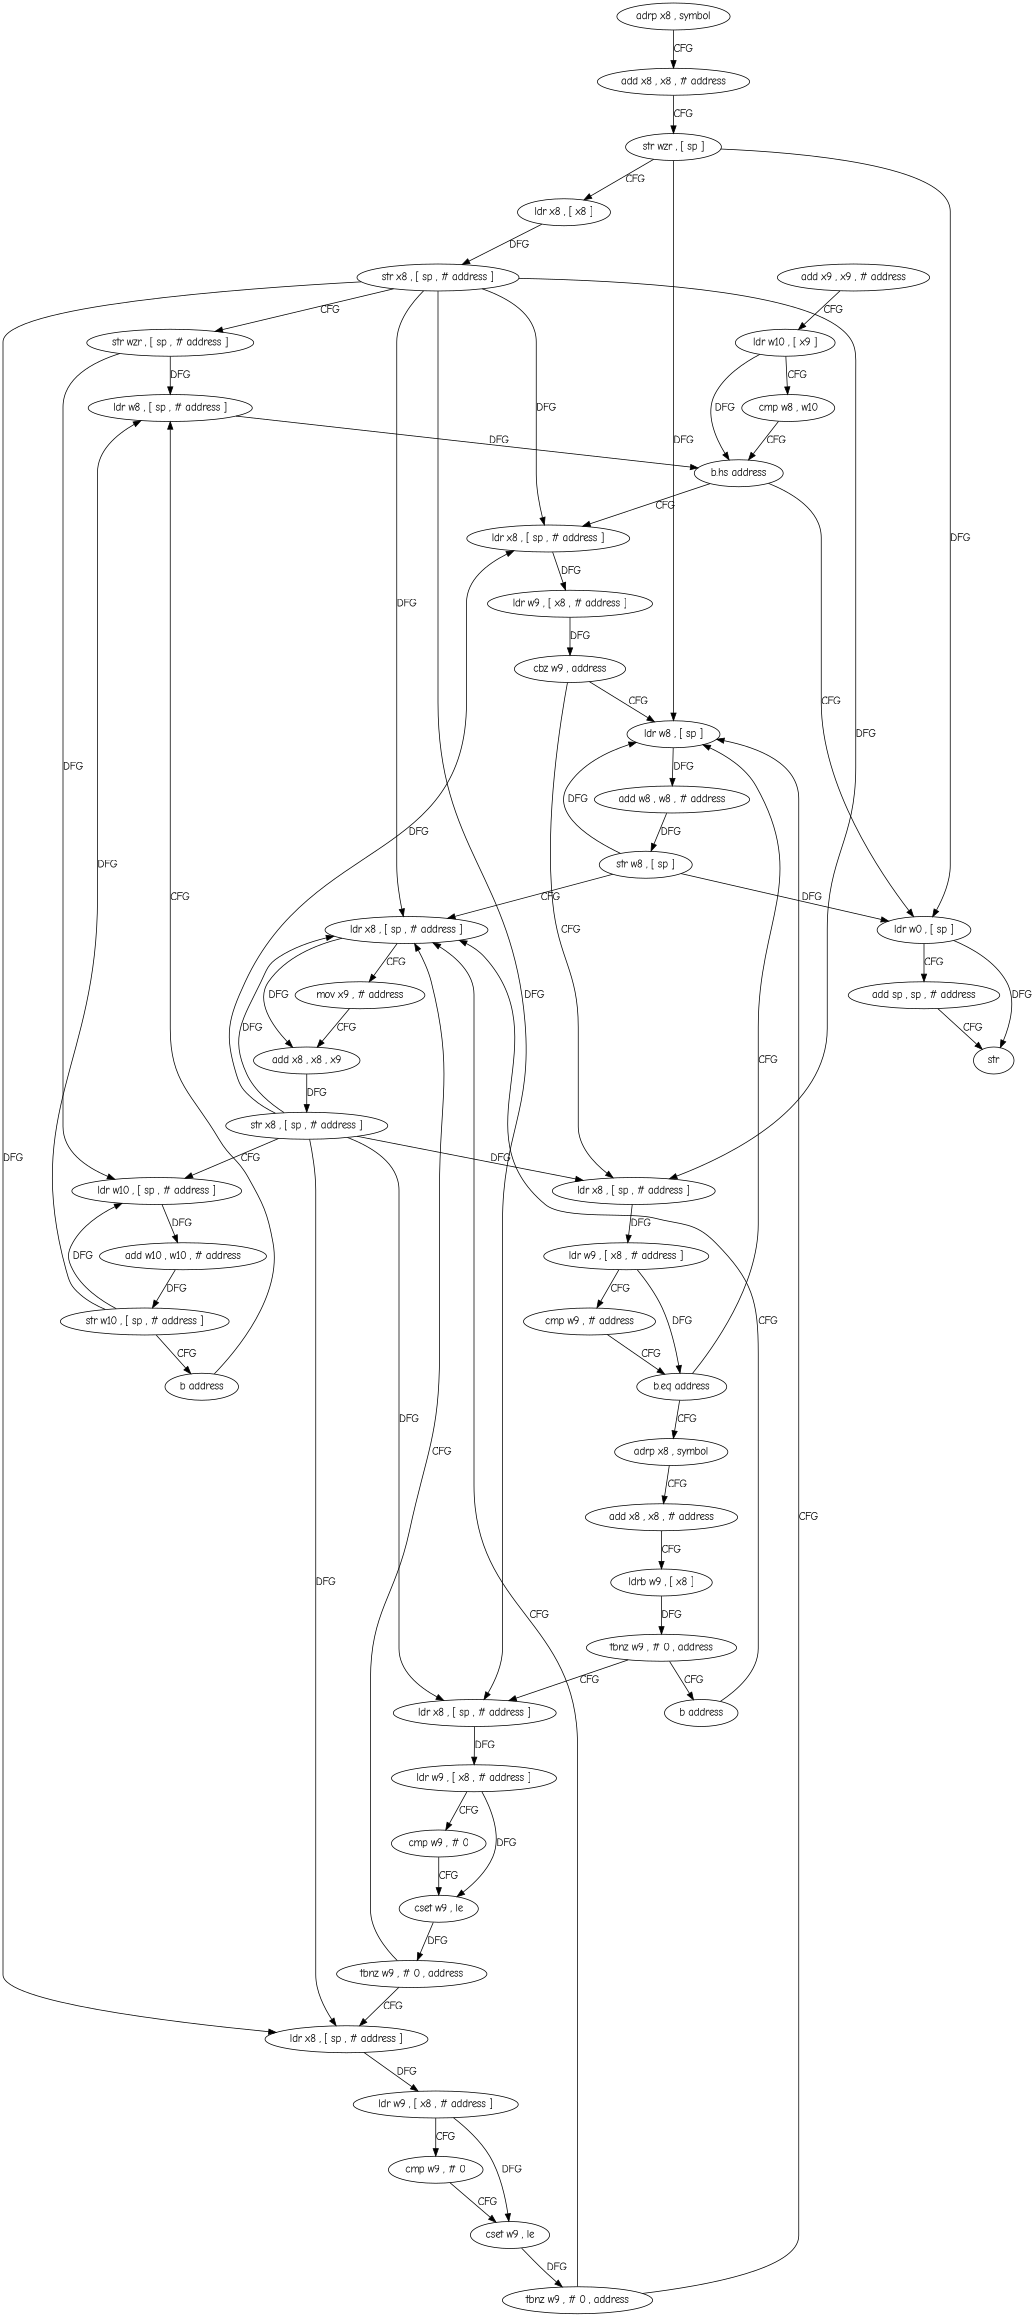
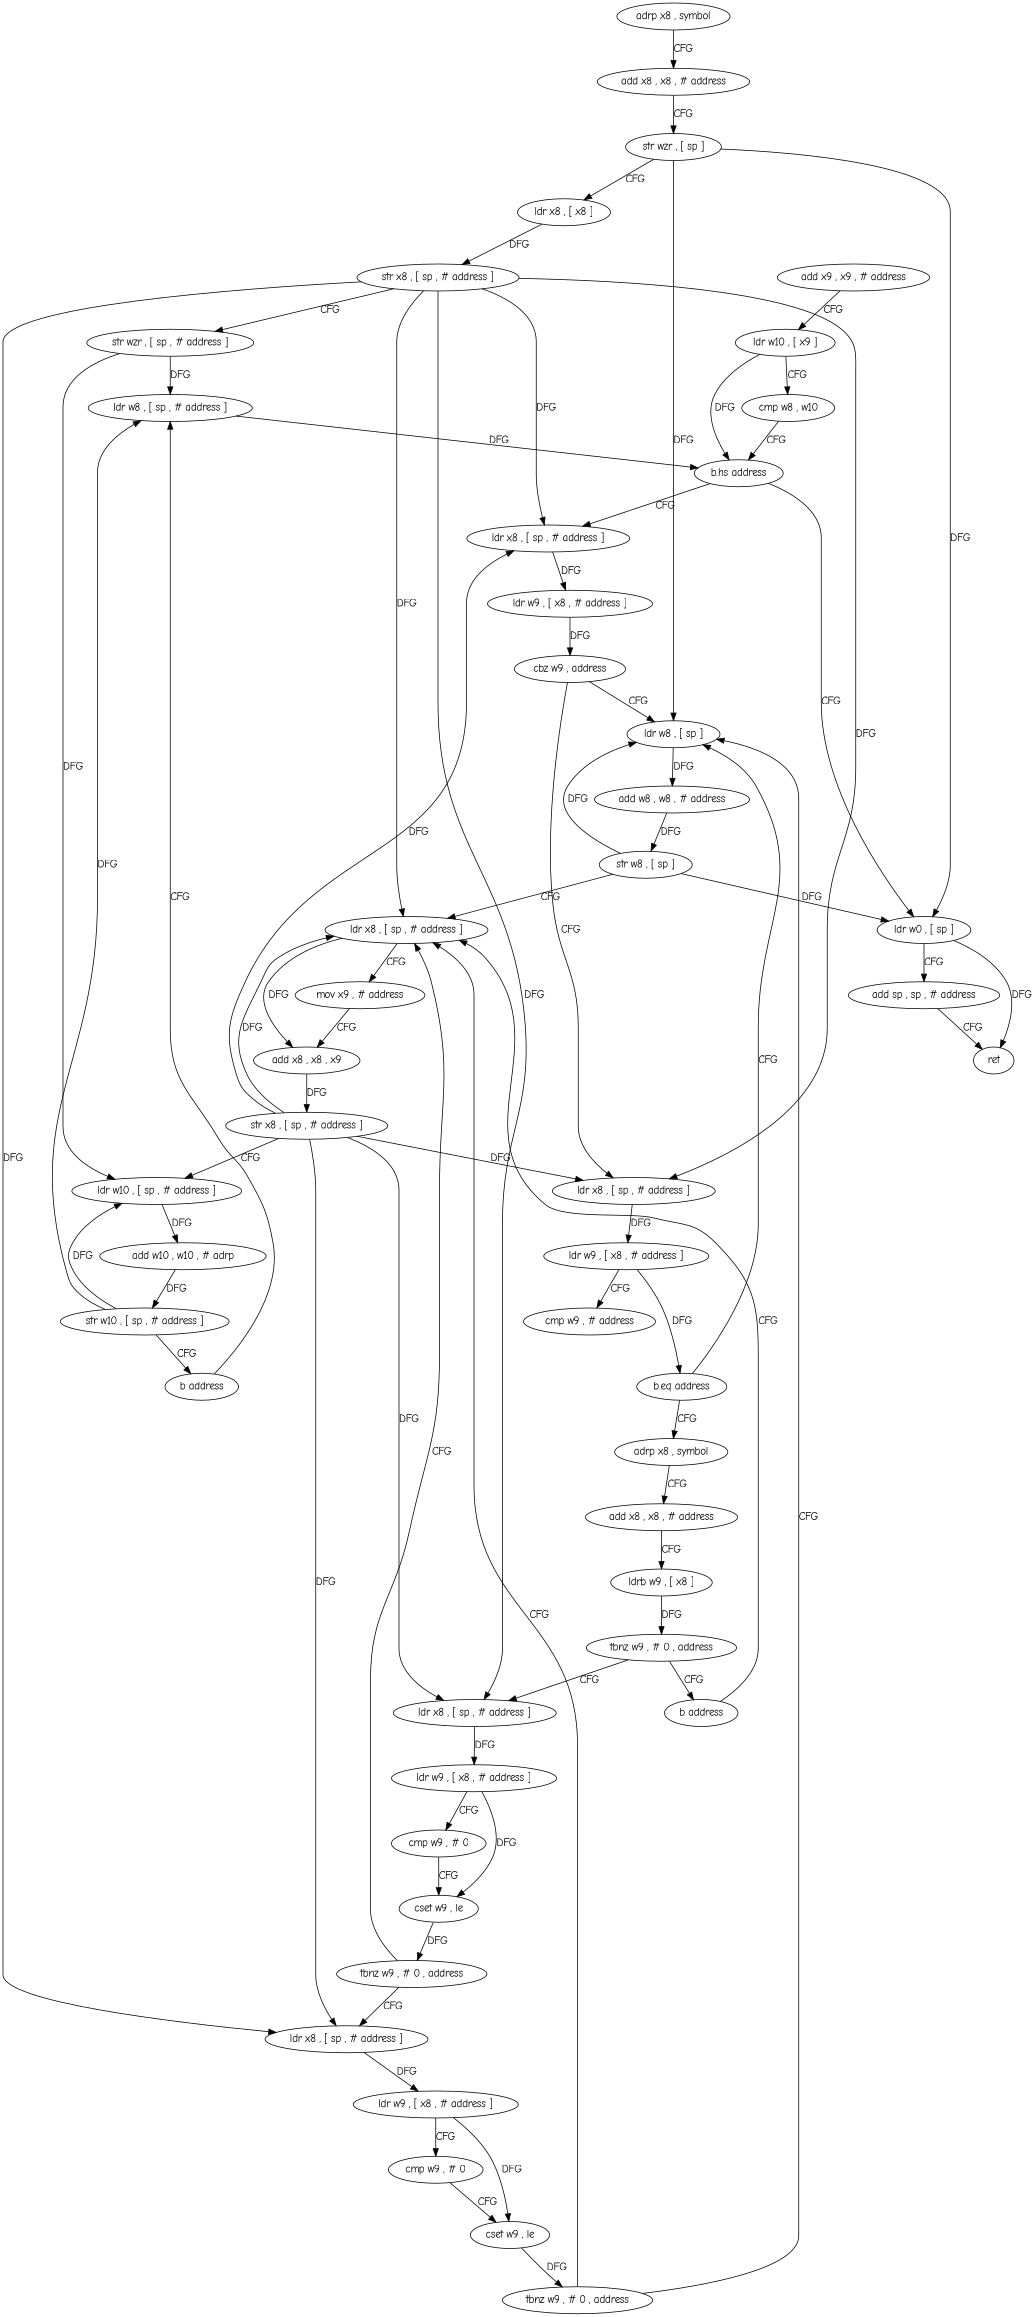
node "str": label "str" -> "ret"
node "add w10 , w10 , # address": label "add w10 , w10 , # address" -> "add w10 , w10 , # adrp"
edge "cmp w9 , # address" -> "b.eq address": removed, label "CFG"
